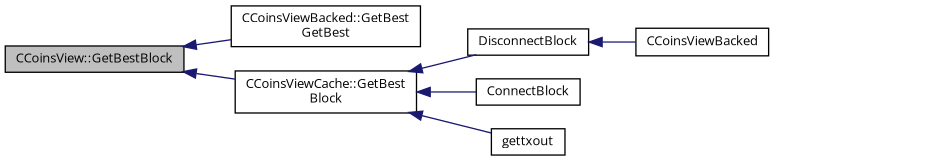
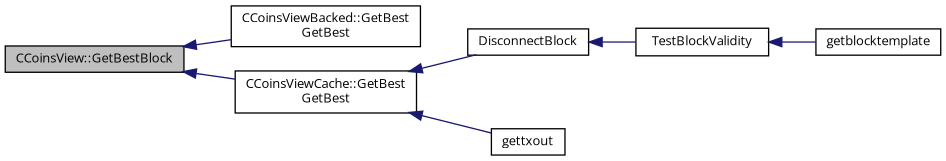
node "CCoinsViewBacked": label "CCoinsViewBacked" -> "TestBlockValidity"
node "getblocktemplate": added
node "CCoinsViewCache::GetBest Block": label "CCoinsViewCache::GetBest Block" -> "CCoinsViewCache::GetBest GetBest"
node "ConnectBlock": removed
